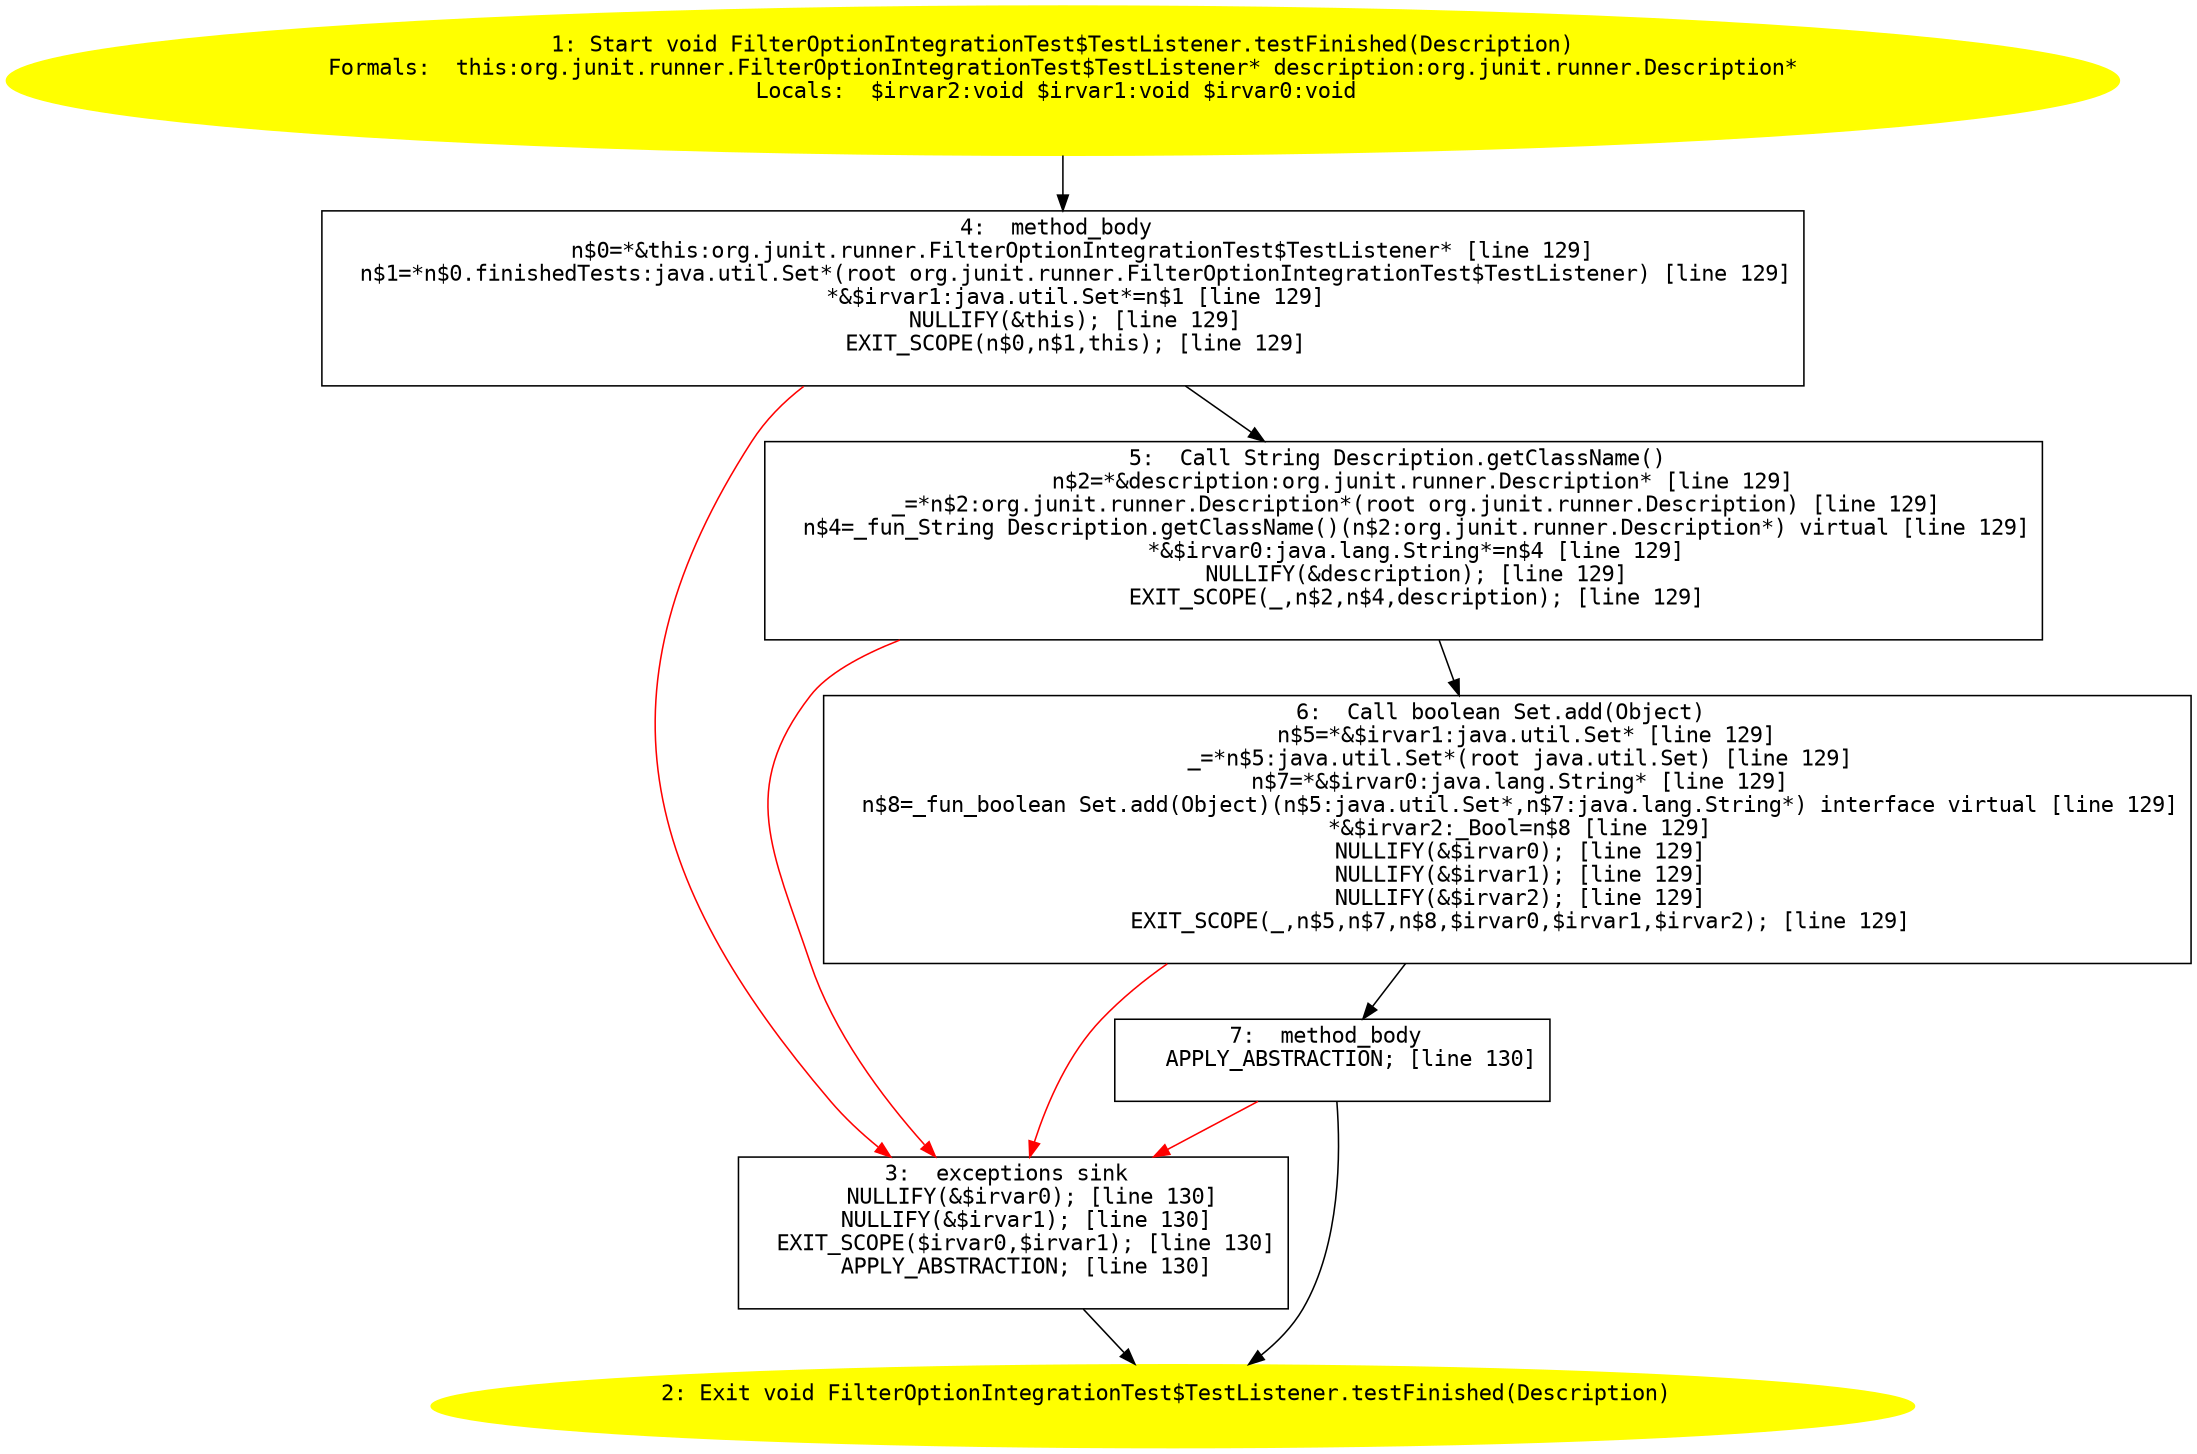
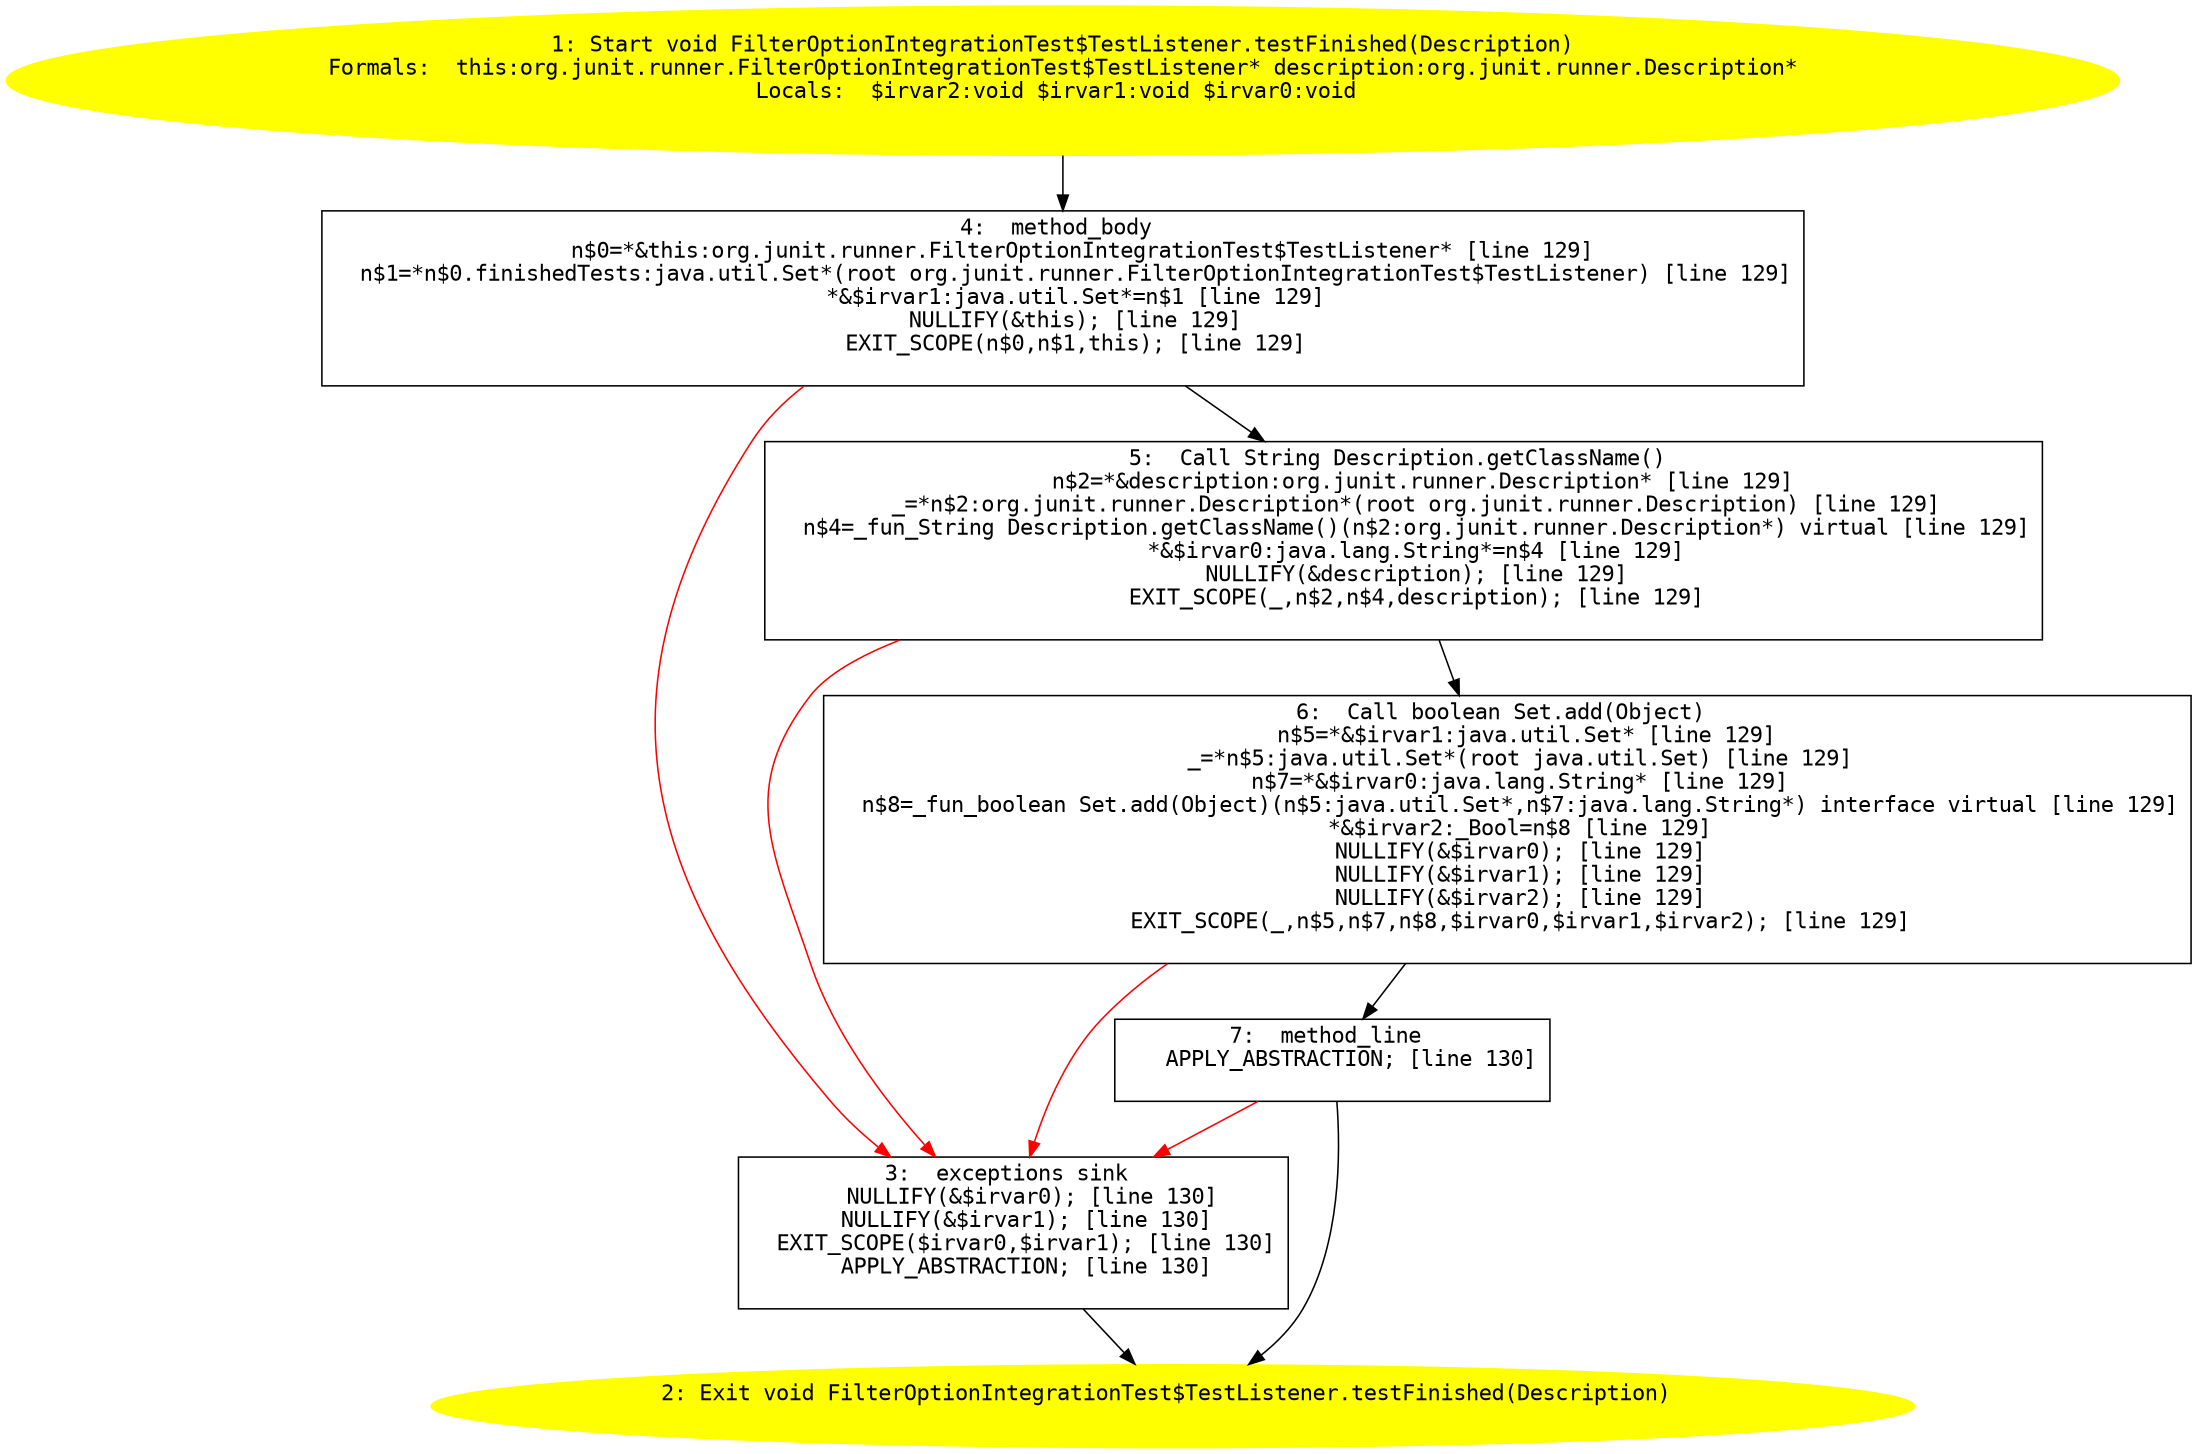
node "7:  method_body APPLY_ABSTRACTION; [line 130]": label "7:  method_body APPLY_ABSTRACTION; [line 130]" -> "7:  method_line APPLY_ABSTRACTION; [line 130]"
